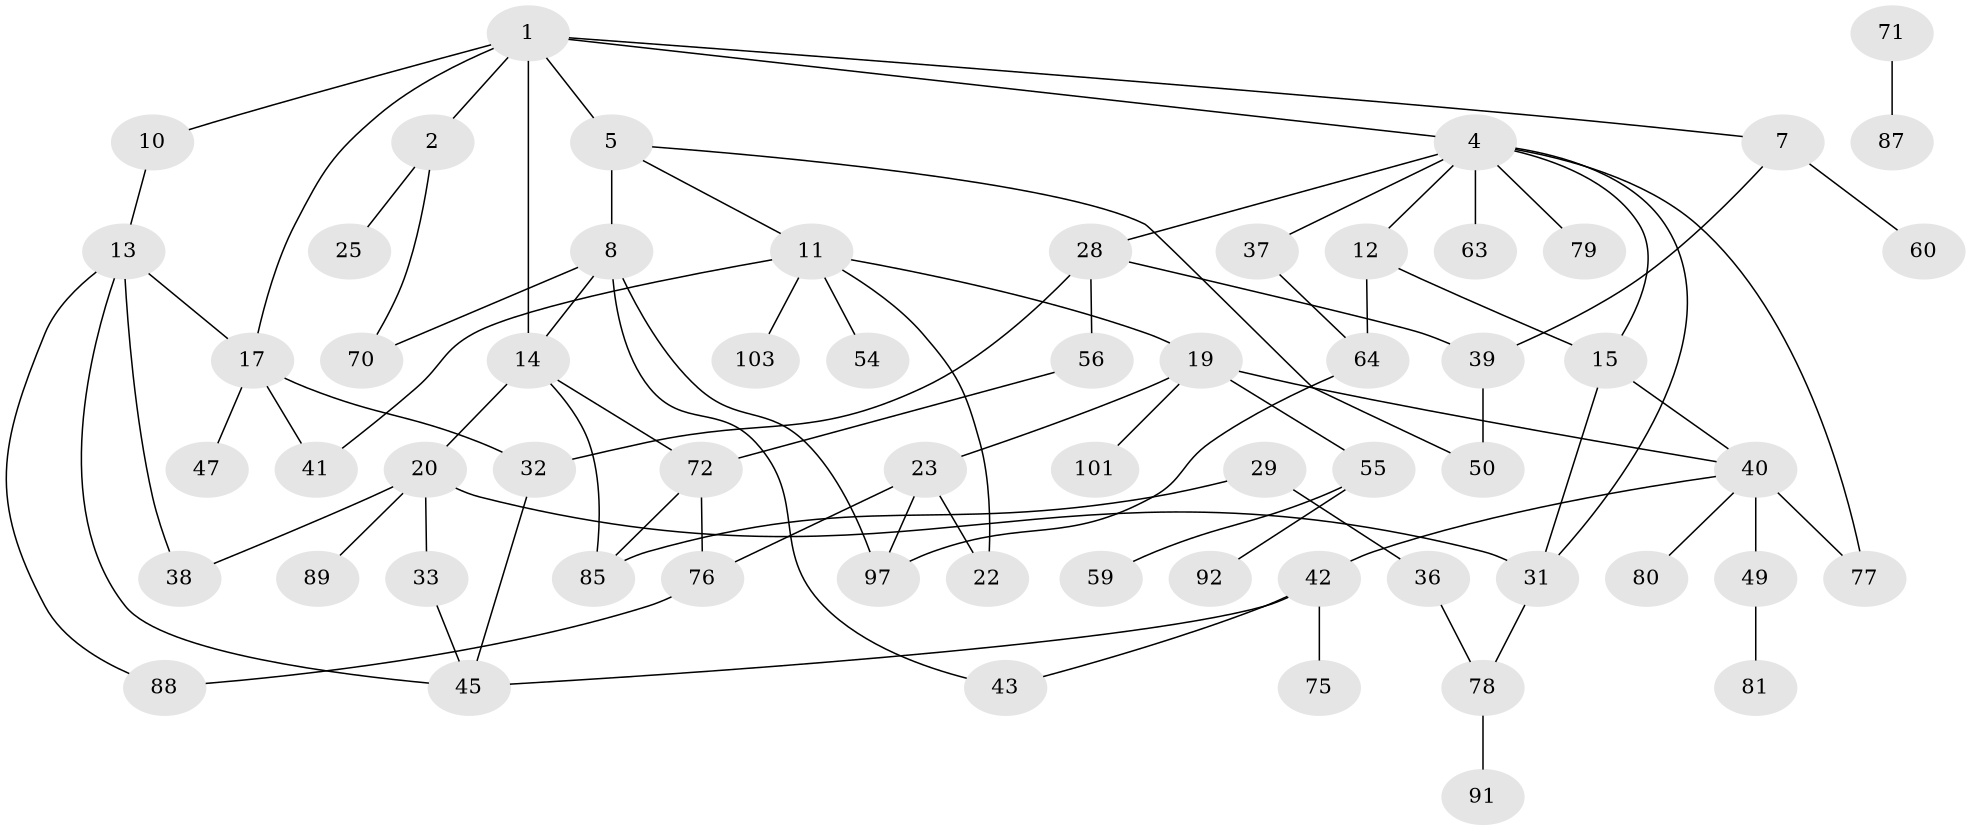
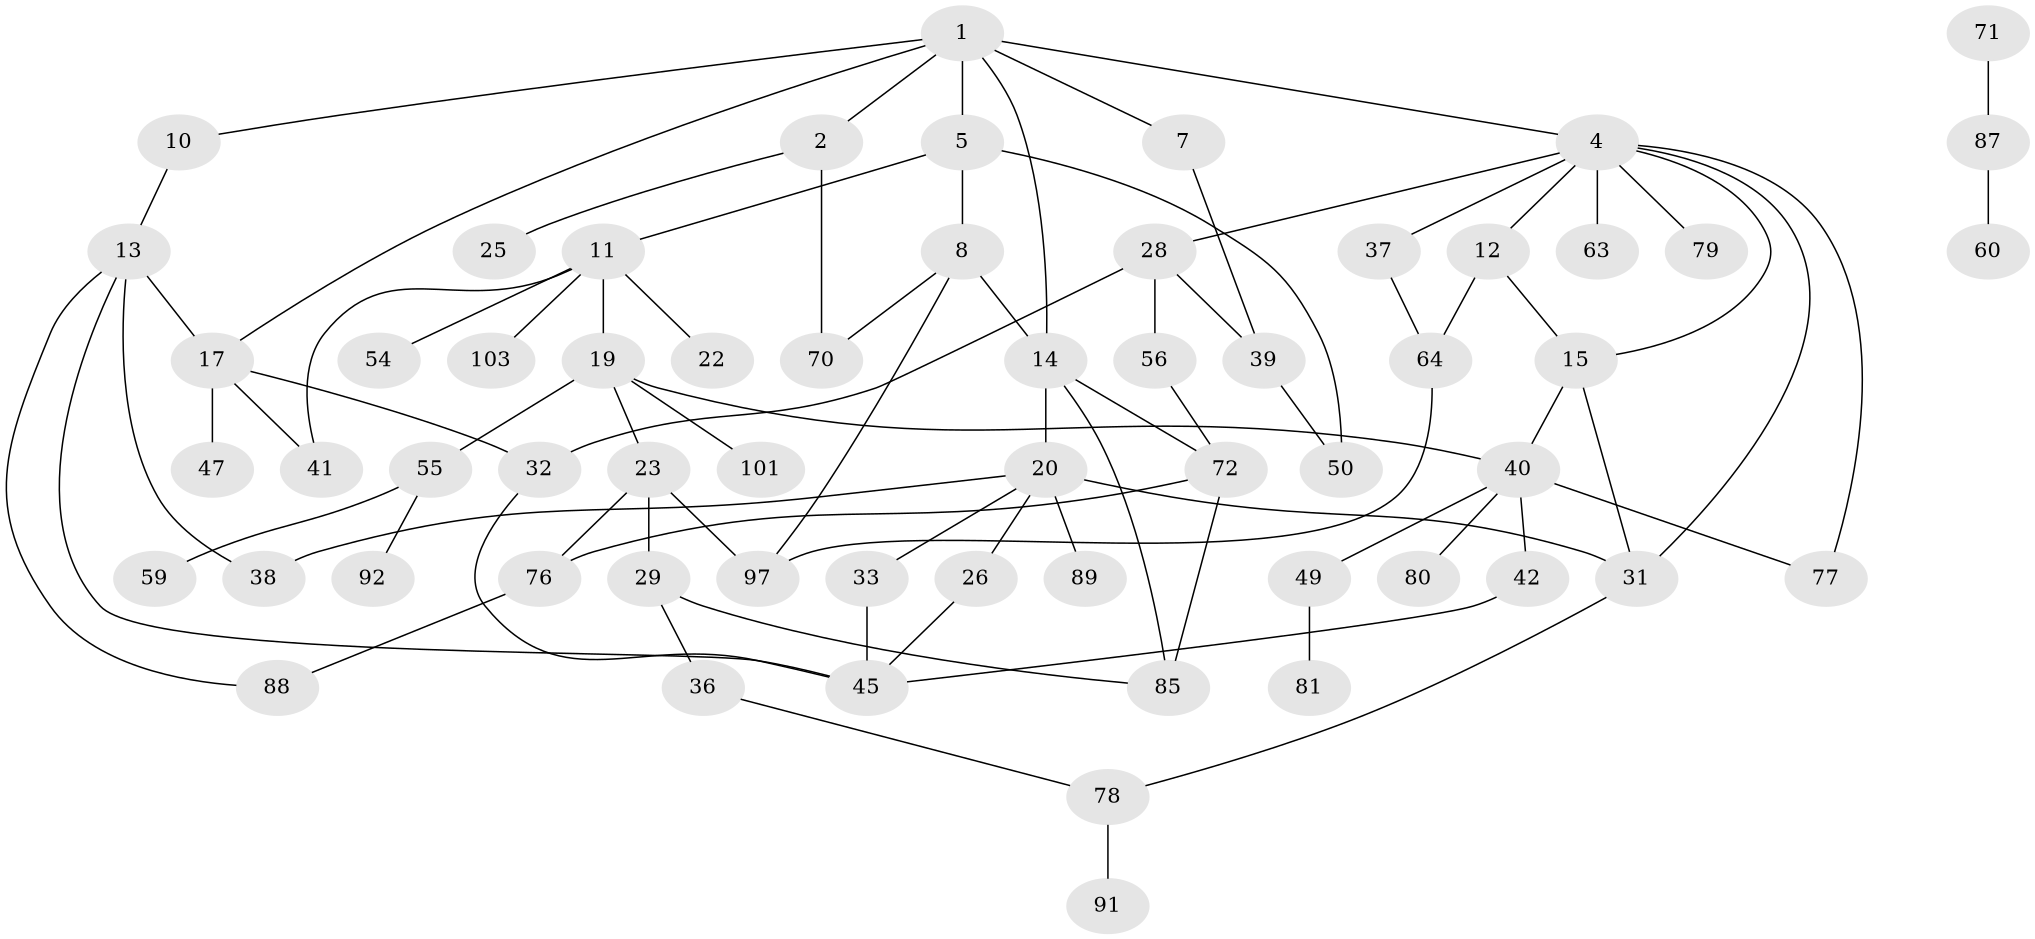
edge "7" -- "60": now "87" -- "60"
edge "23" -- "22": now "23" -- "29"
node "26": added
node "43": removed
node "75": removed
